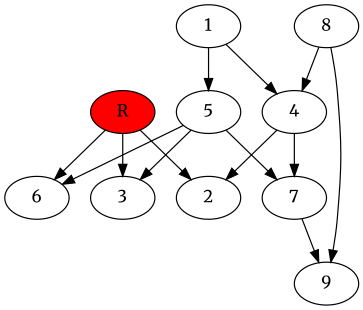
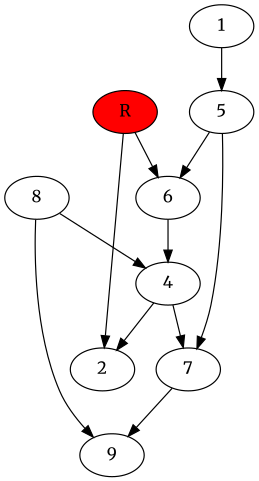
edge "1" -> "4": now "6" -> "4"
node "3": removed
